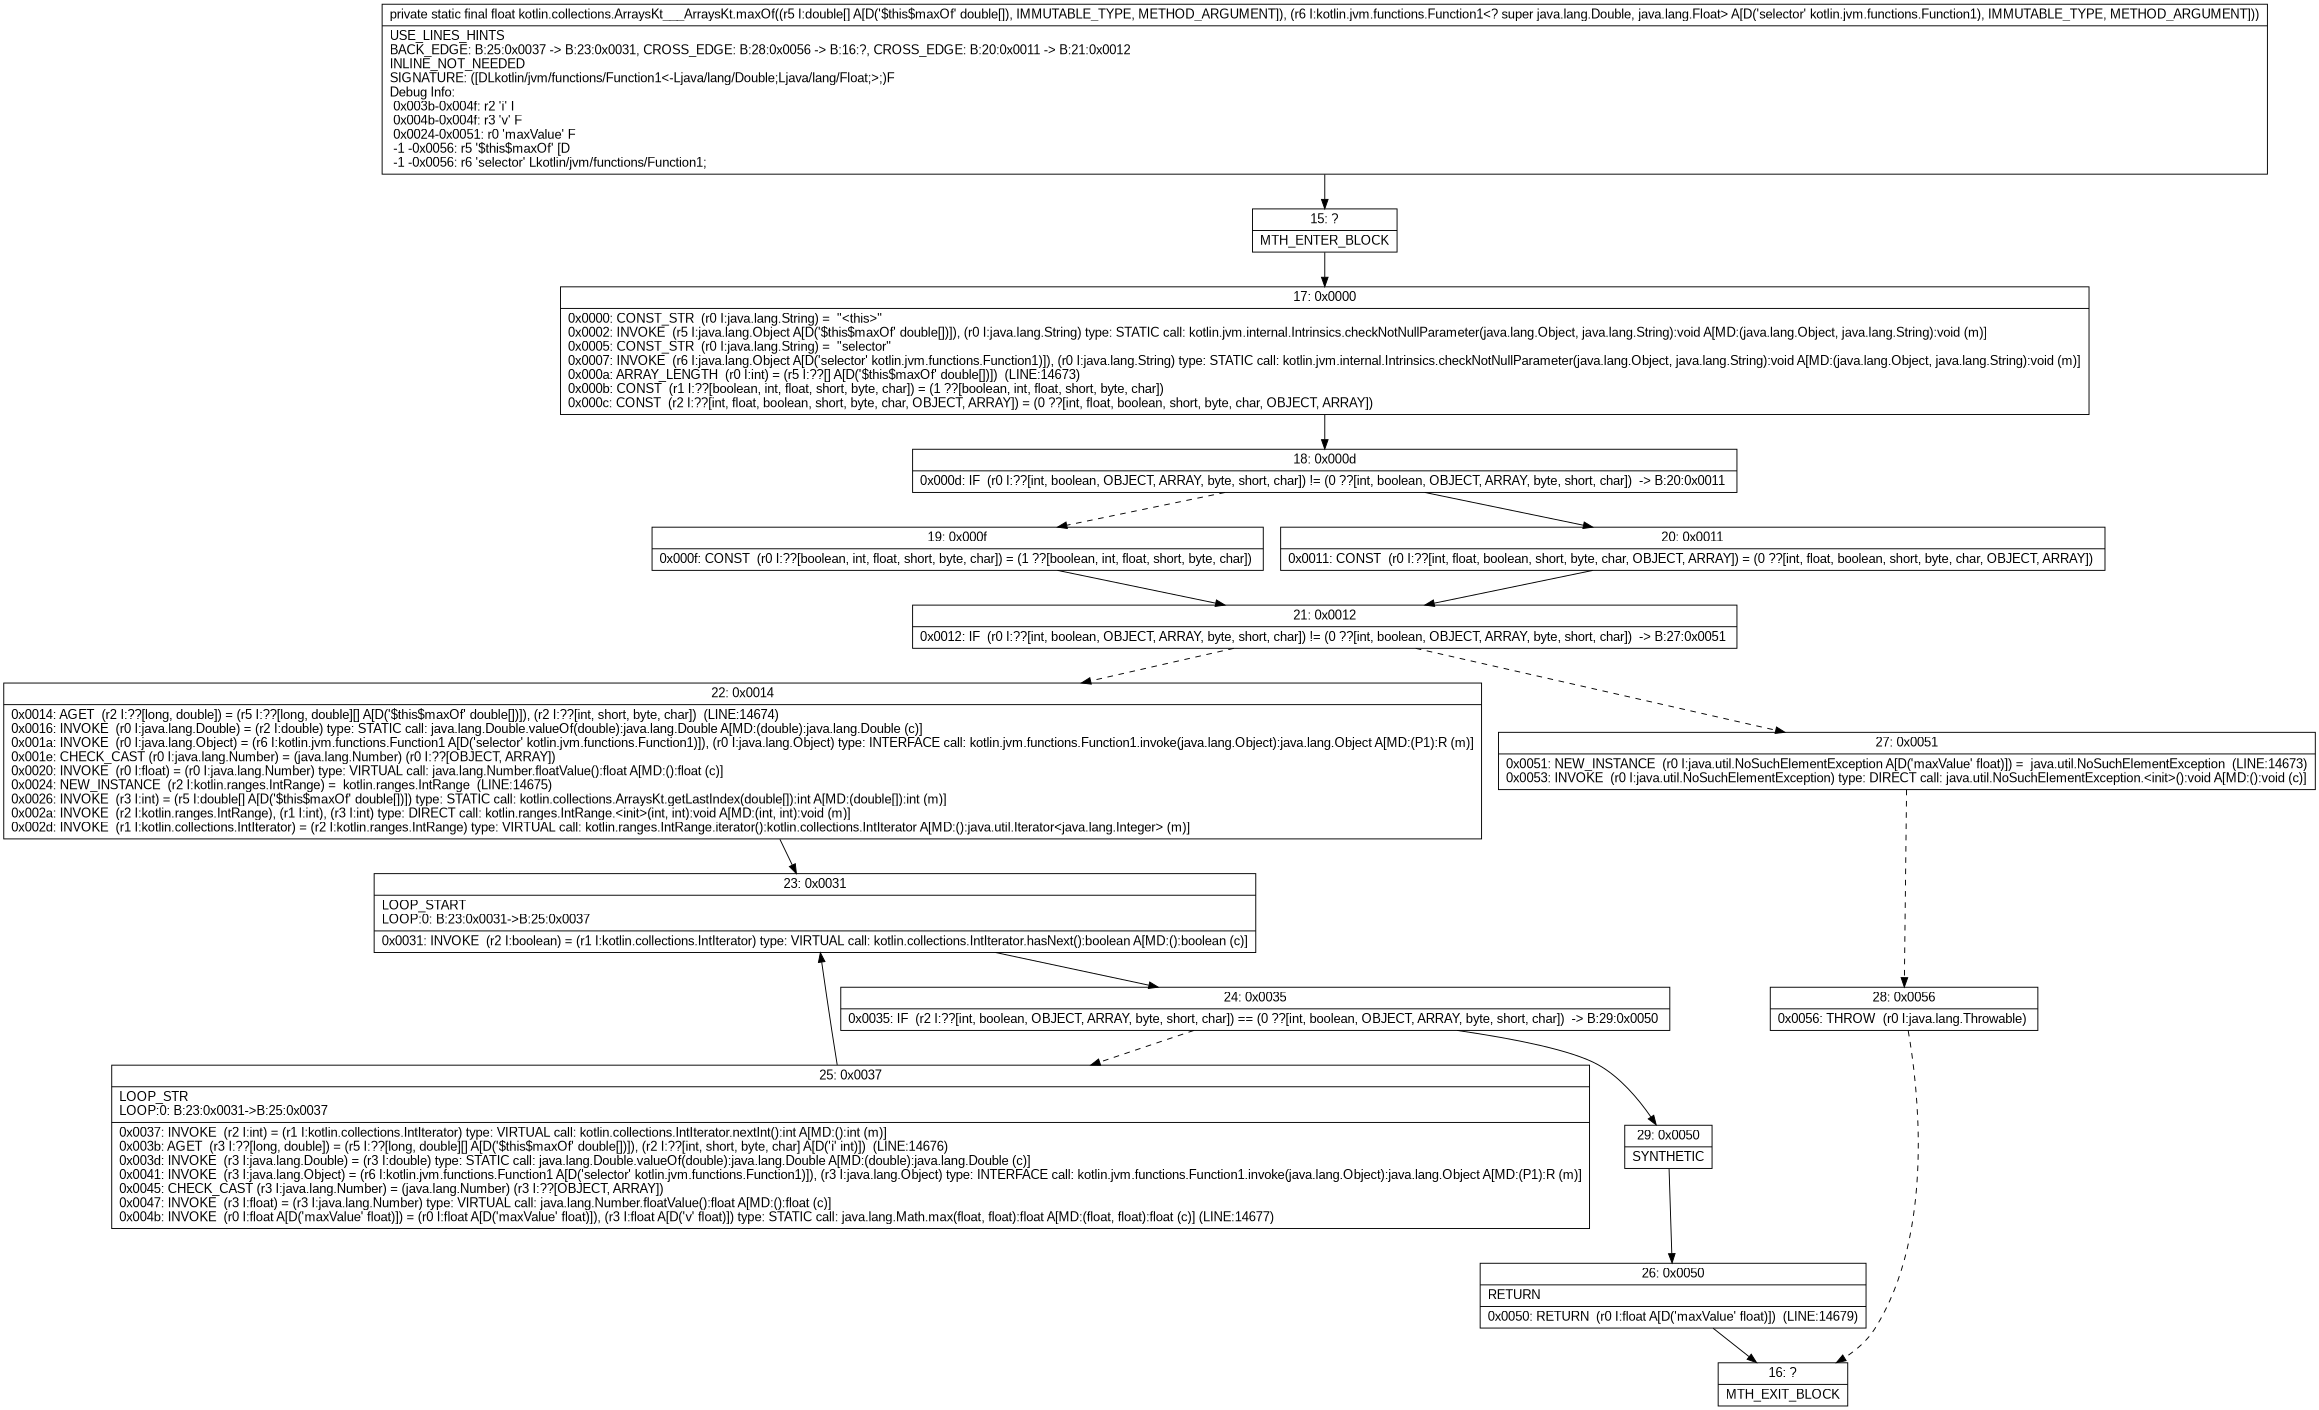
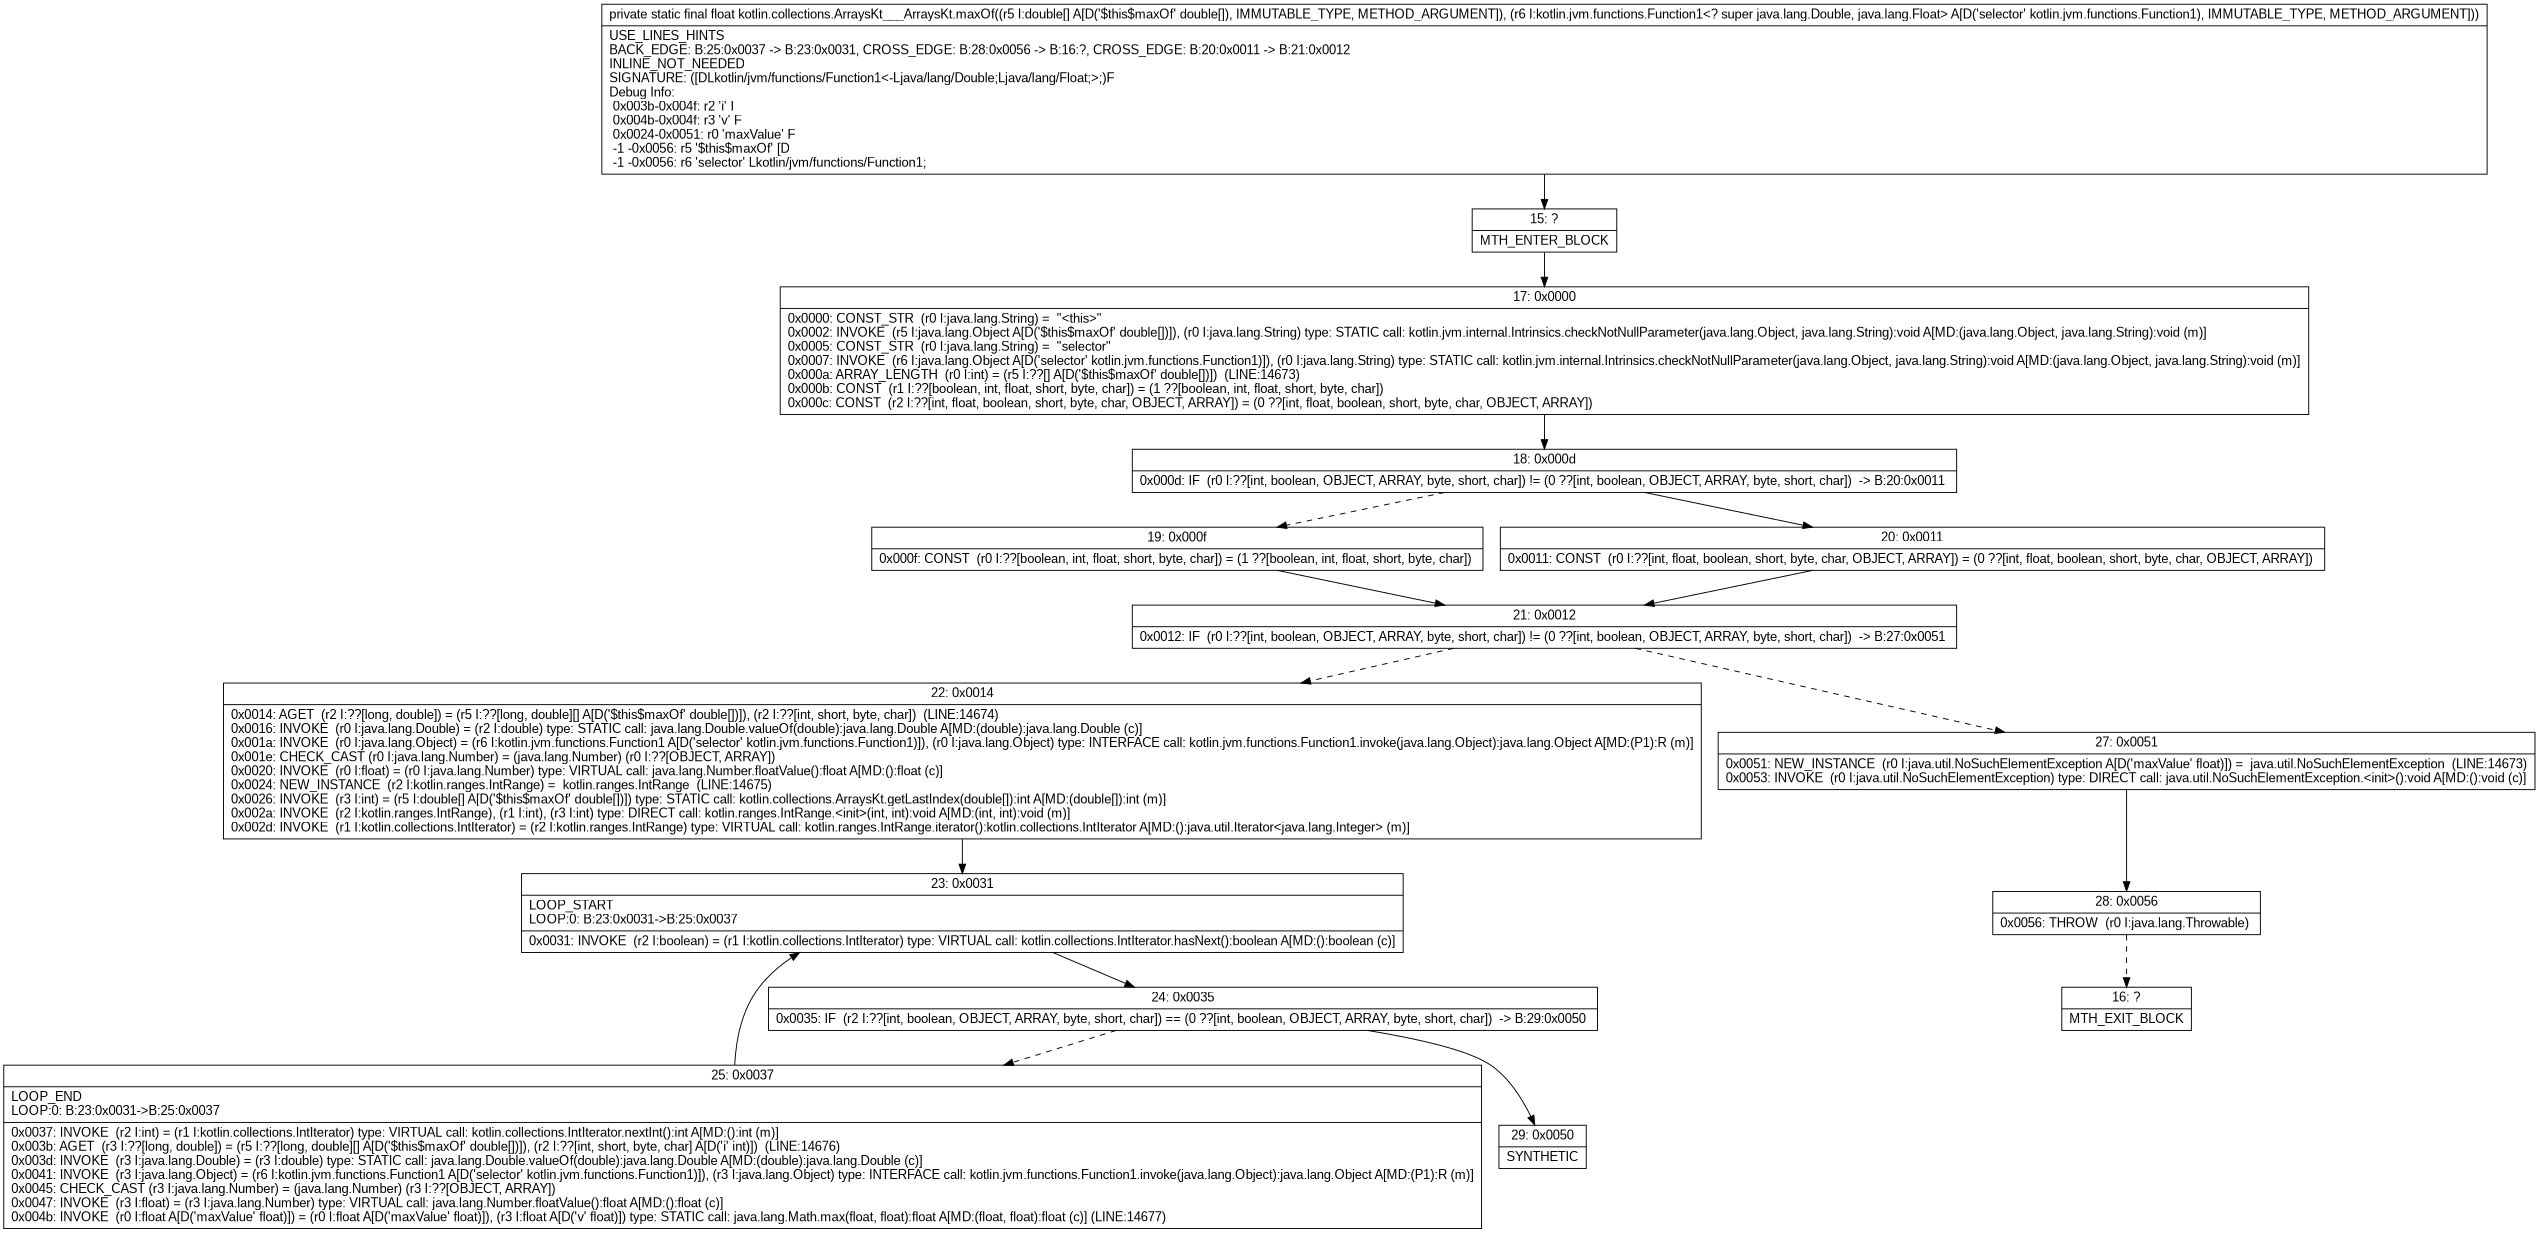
edge "27: 0x0051" -> "28: 0x0056": style dashed -> solid
node "25: 0x0037": text "LOOP_STR" -> "LOOP_END"
node "26: 0x0050": removed
